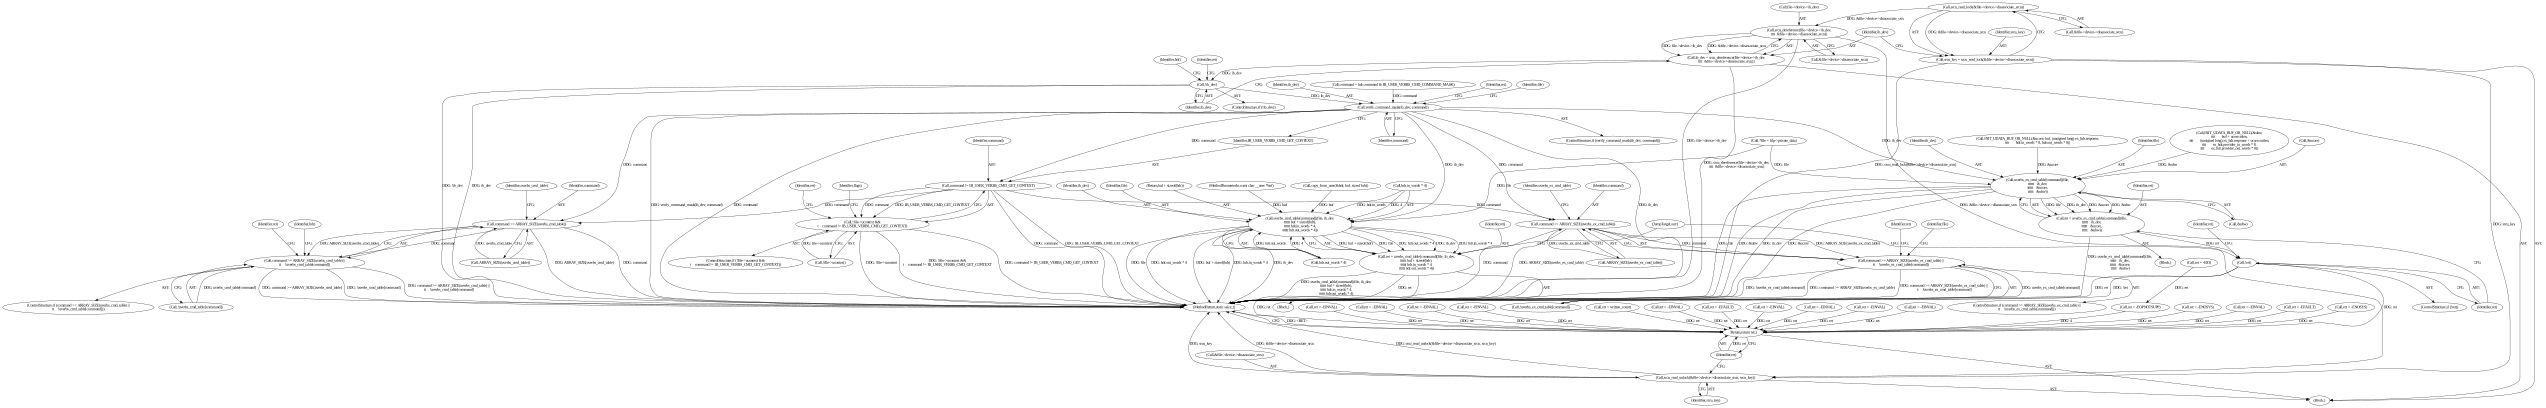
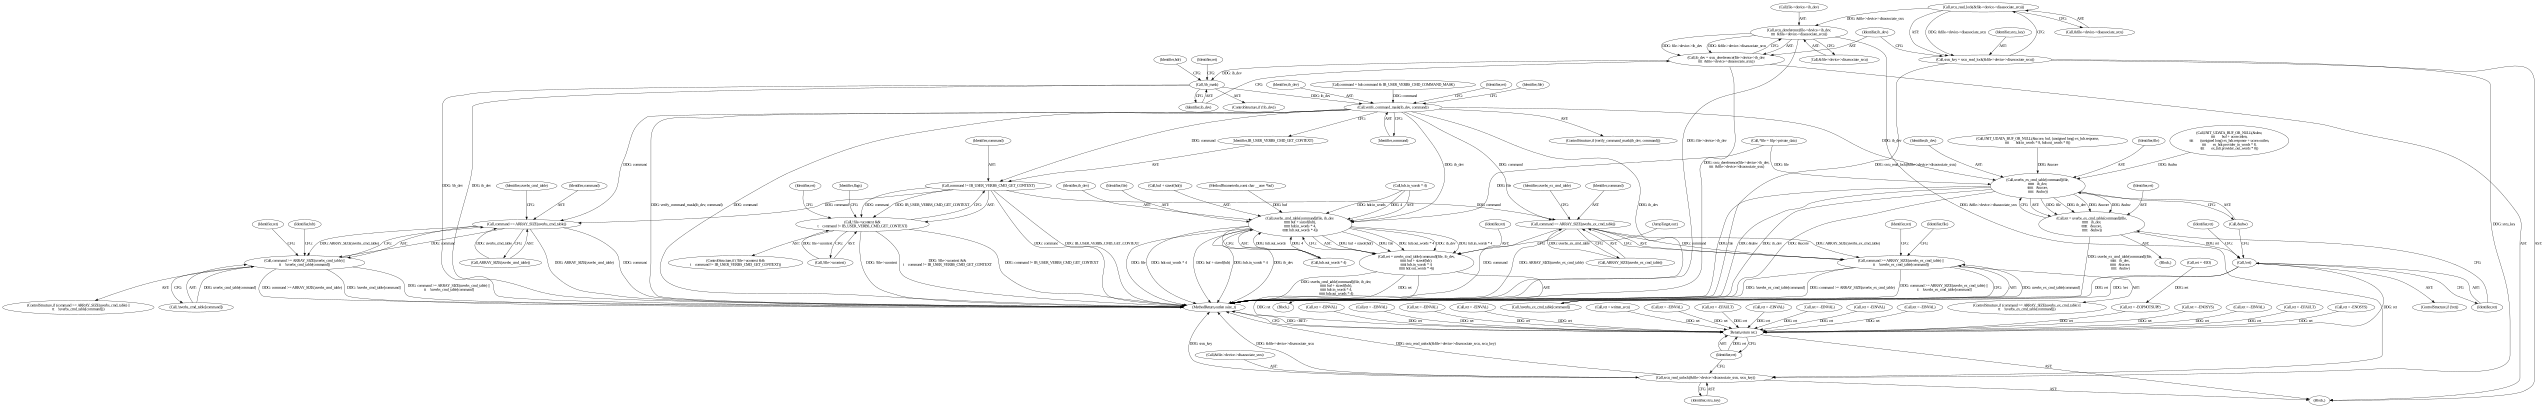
node "(Call,!ib_dev)": label "(Call,!ib_dev)" -> "(Call,!ib_mask)"
node "(Call,&ucore)": removed
node "(Return,buf + sizeof(hdr))": label "(Return,buf + sizeof(hdr))" -> "(Call,buf + sizeof(hdr))"
node "(Call,copy_from_user(&hdr, buf, sizeof hdr))": removed
edge "(JumpTarget,out:)" -> "(Call,!ret)": now "(Call,&uhw)" -> "(Call,!ret)"
node "(MethodReturn,static ssize_t)": label "(MethodReturn,static ssize_t)" -> "(MethodReturn,outlen ssize_t)"
node "(Call,ret = written_count)": label "(Call,ret = written_count)" -> "(Call,ret = written_srcu)"
edge "(Call,ret = -EOPNOTSUPP)" -> "(Return,return ret;)": label "DDG: 4" -> "DDG: ret"
